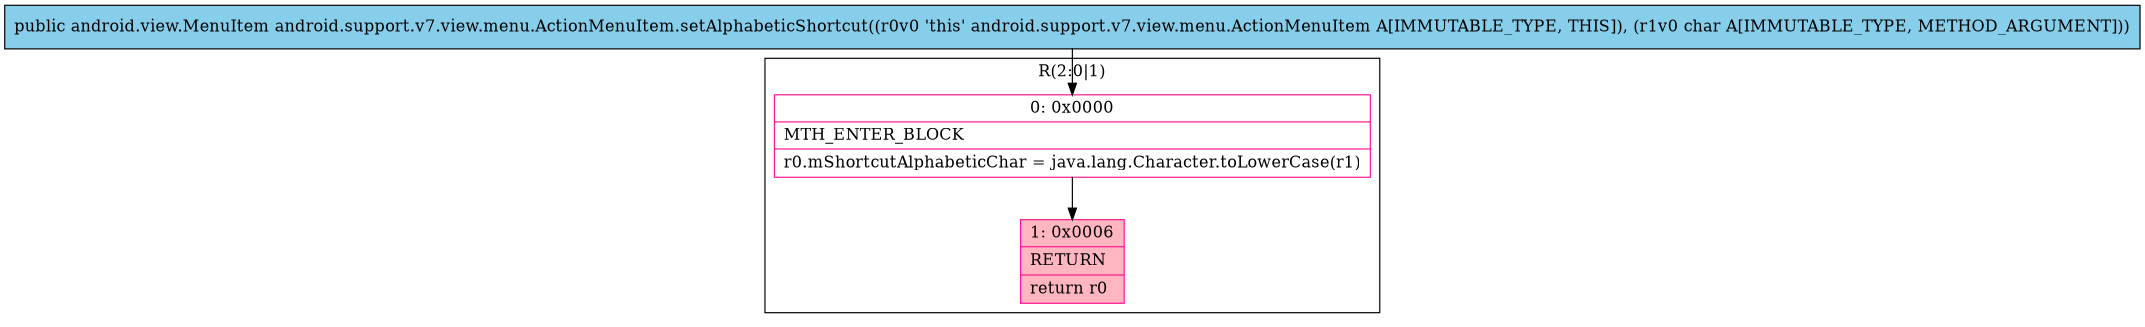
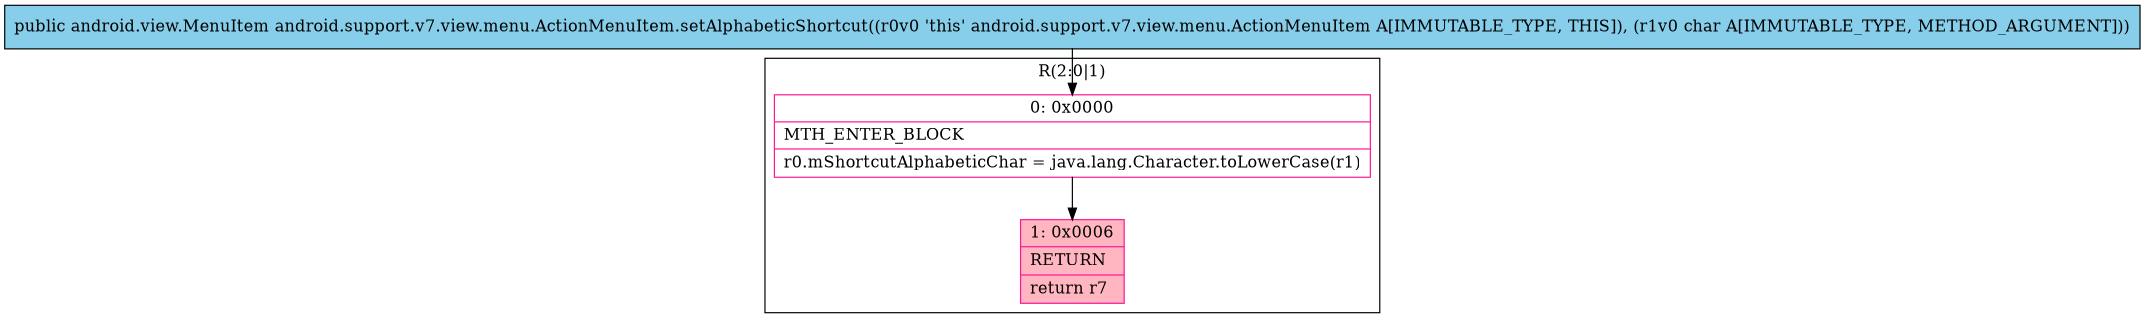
node "1: 0x0006": text "return r0" -> "return r7"
